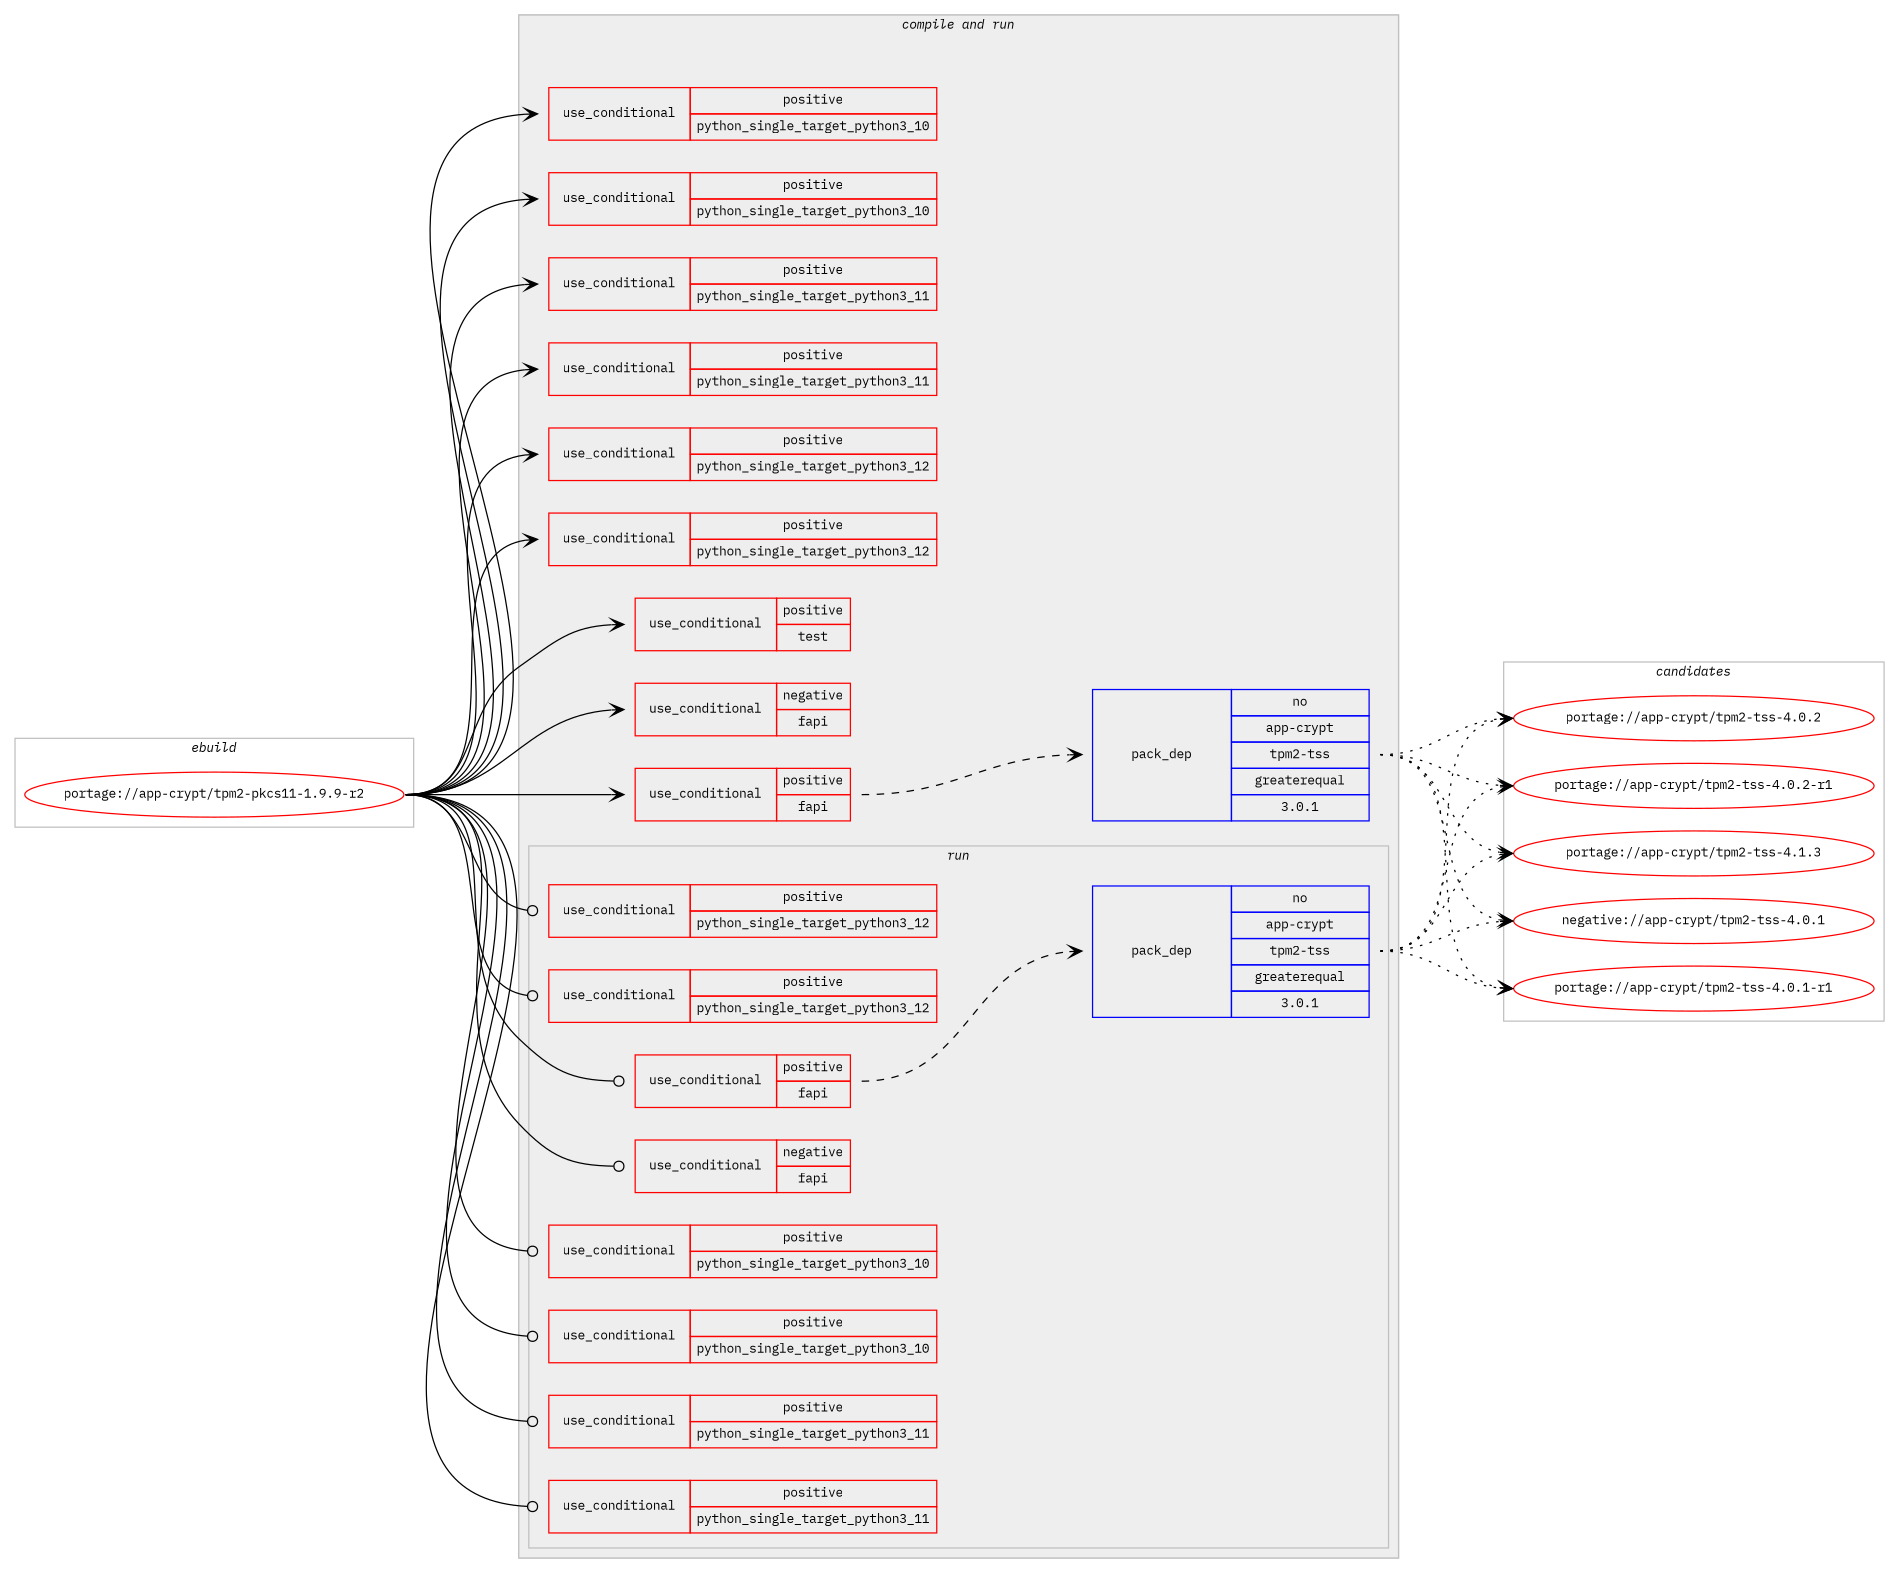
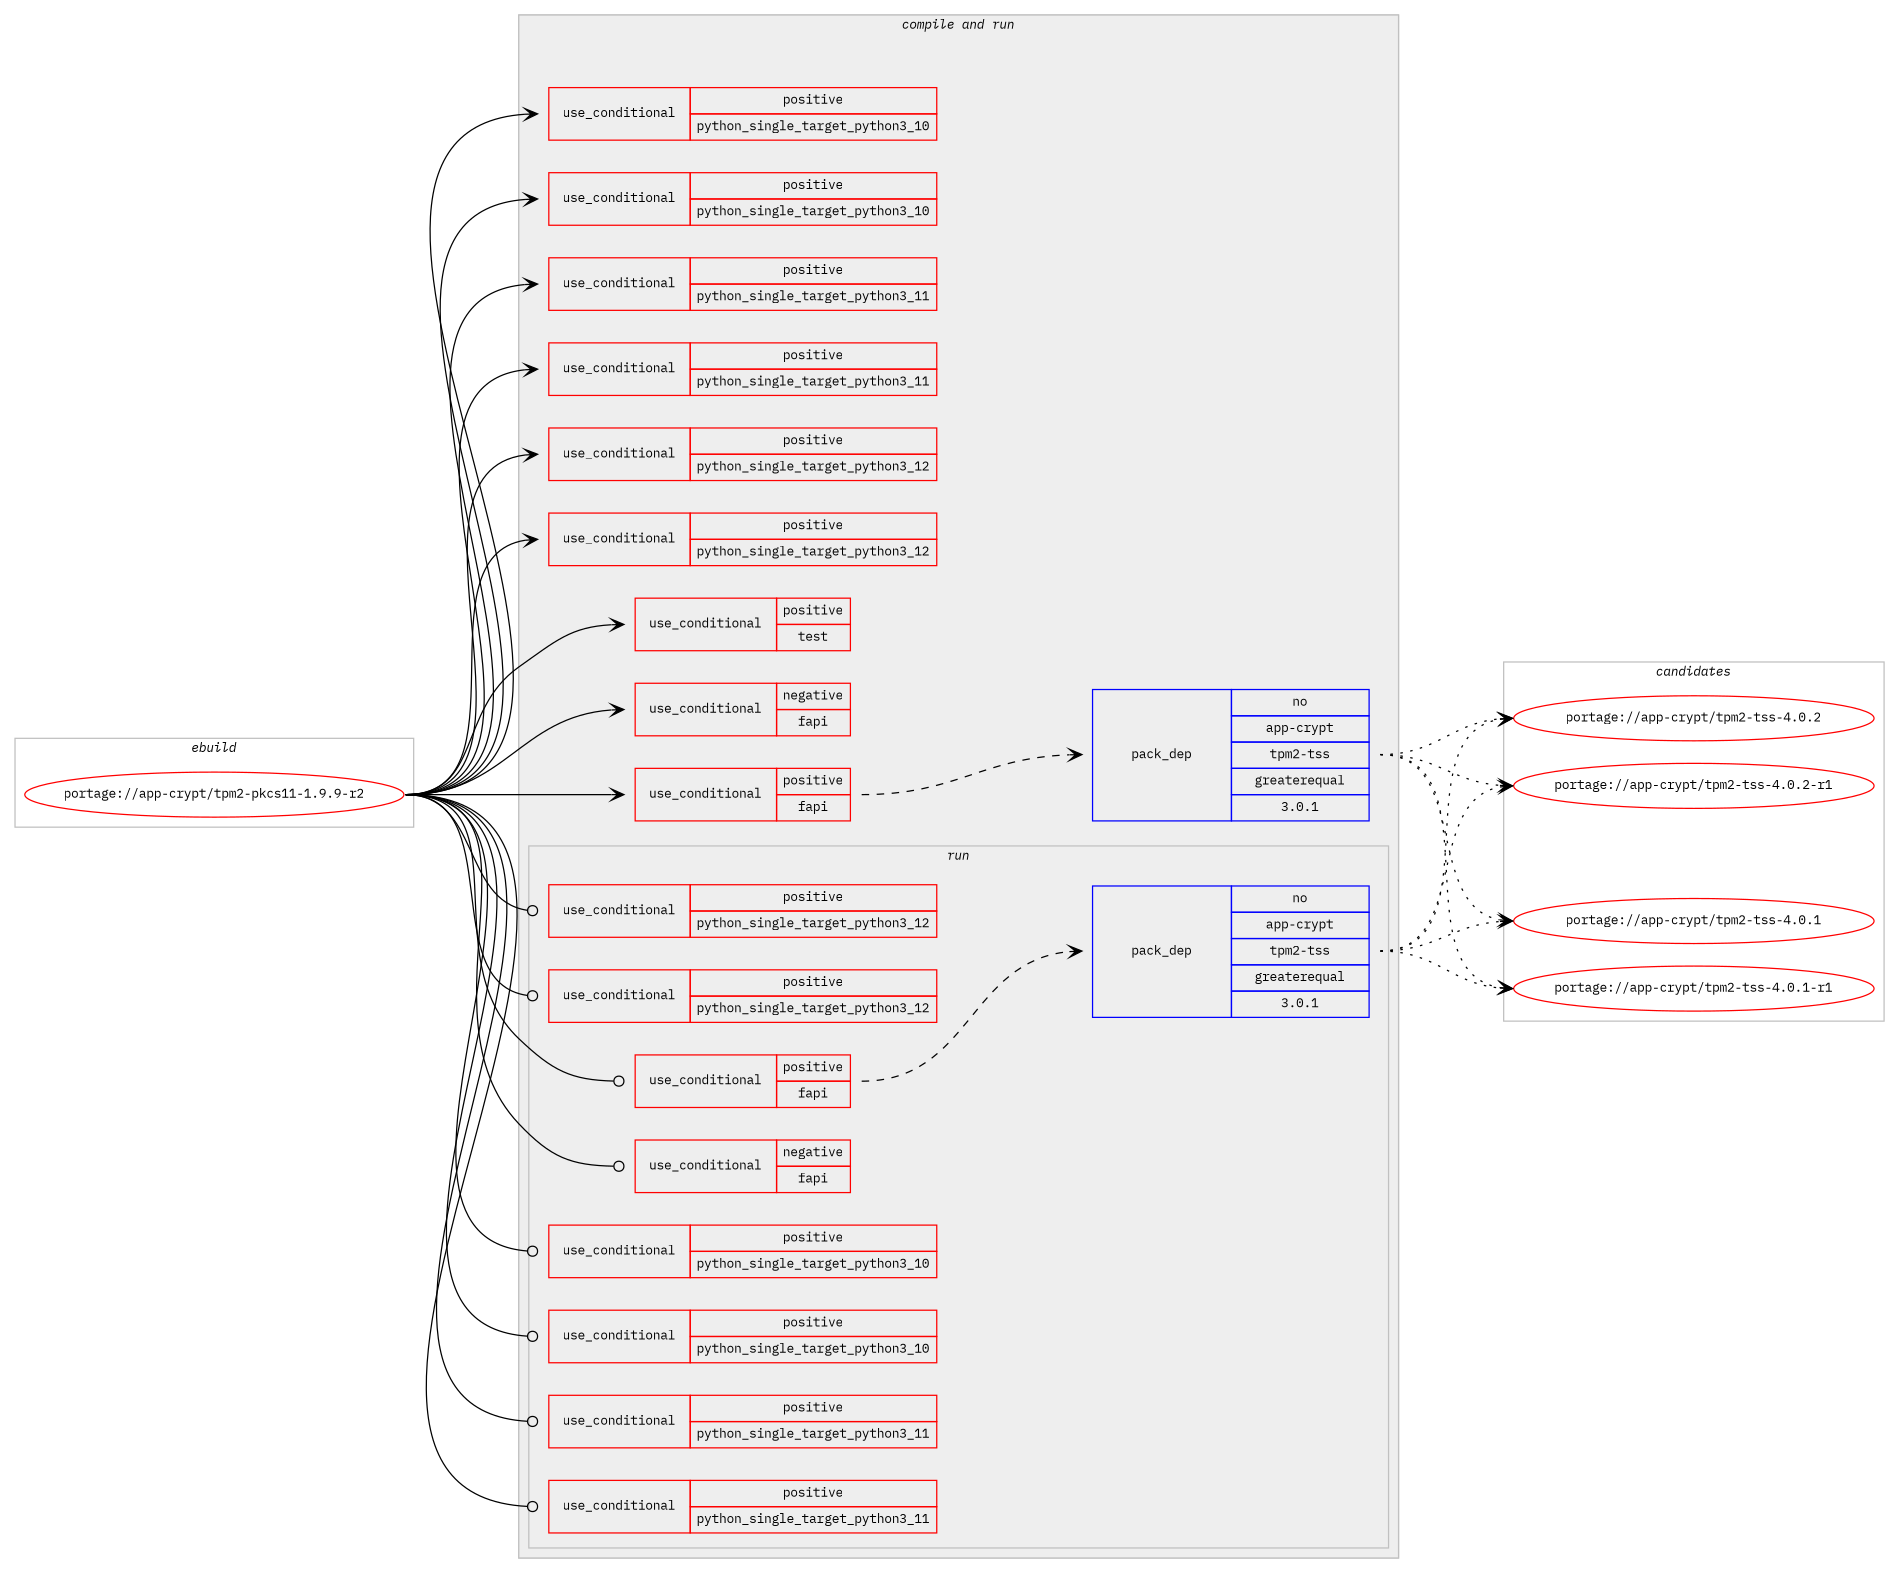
node "portage://app-crypt/tpm2-tss-4.1.3": removed
node "negative://app-crypt/tpm2-tss-4.0.1": label "negative://app-crypt/tpm2-tss-4.0.1" -> "portage://app-crypt/tpm2-tss-4.0.1"
